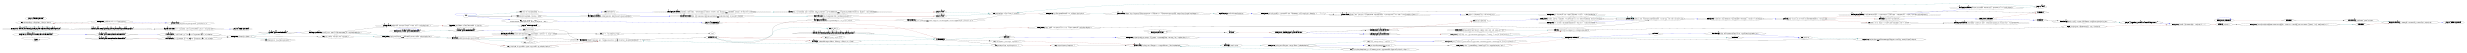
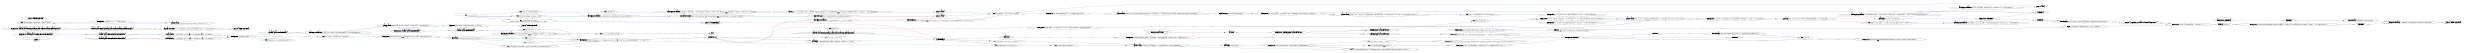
node "没事的": label "没事的" -> "input"
